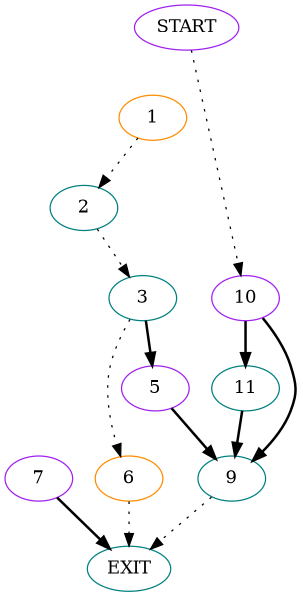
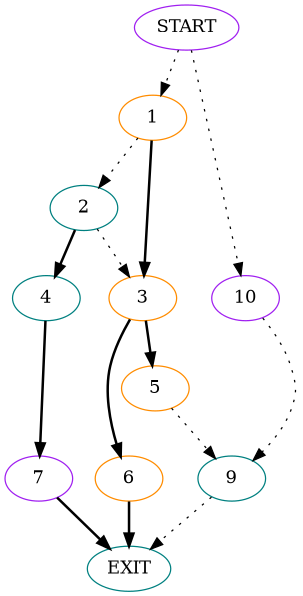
edge "START" -> "1": added
edge "1" -> "3": added
node "4": added
node "3": color teal -> darkorange
edge "3" -> "6": style dotted -> bold
edge "10" -> "9": style bold -> dotted
node "5": color purple -> darkorange
node "11": removed
edge "5" -> "9": style bold -> dotted
edge "6" -> "EXIT": style dotted -> bold
